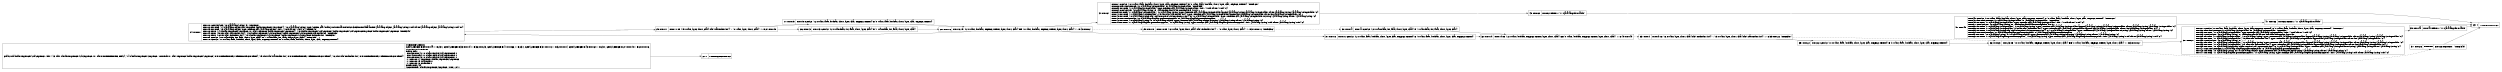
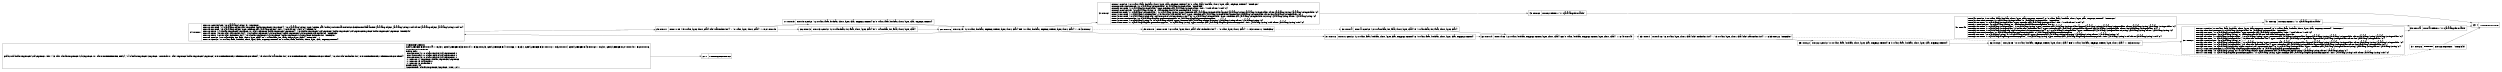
edge "41: 0x0066" -> "23: ?": now "41: 0x0066" -> "39: 0x004a"
node "23: ?": text "MTH_EXIT_BLOCK" -> "MTH_EXIT_INLINE"
